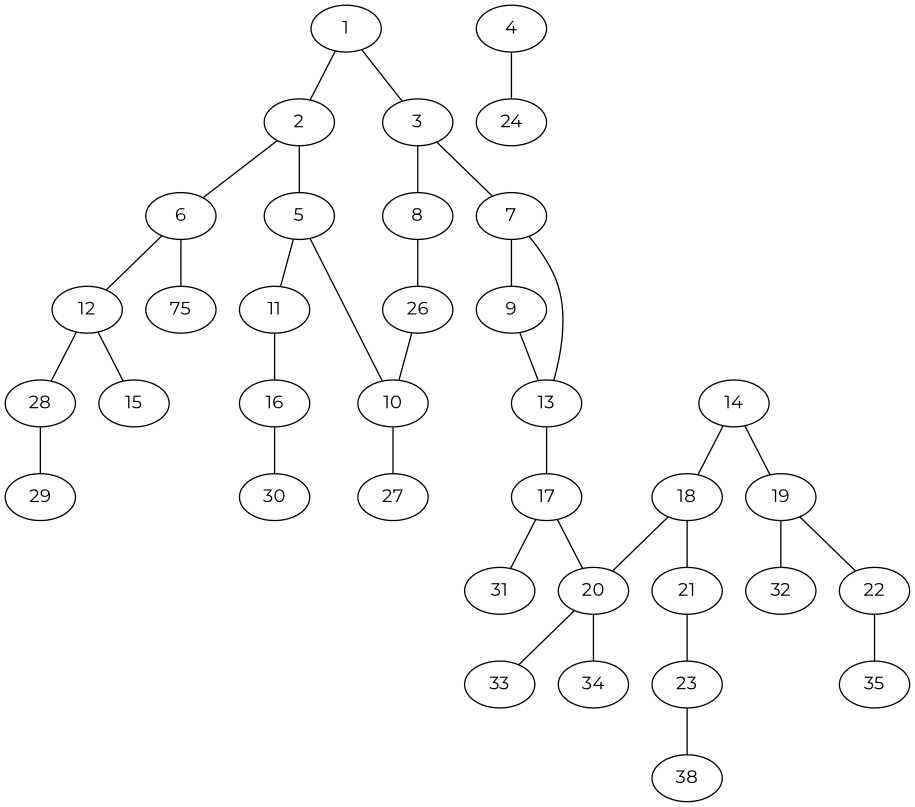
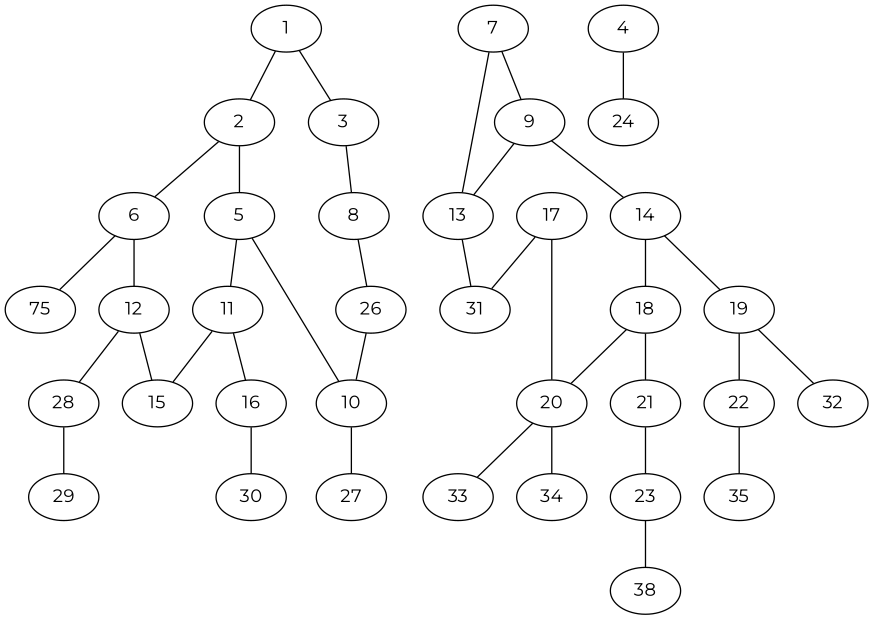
edge "3" -- "7": removed
edge "9" -- "14": added
edge "11" -- "15": added
edge "13" -- "17": now "13" -- "31"
